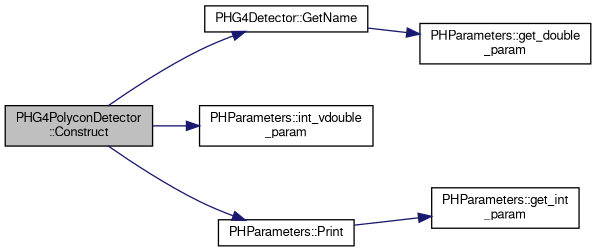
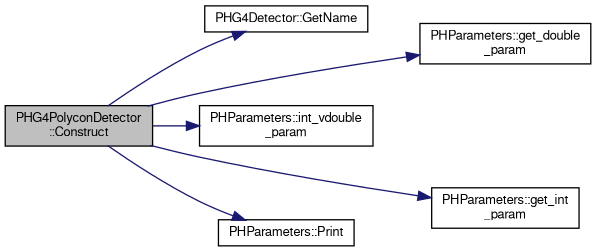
edge "PHG4Detector::GetName" -> "PHParameters::get_double _param": now "PHG4PolyconDetector ::Construct" -> "PHParameters::get_double _param"
edge "PHParameters::Print" -> "PHParameters::get_int _param": now "PHG4PolyconDetector ::Construct" -> "PHParameters::get_int _param"
